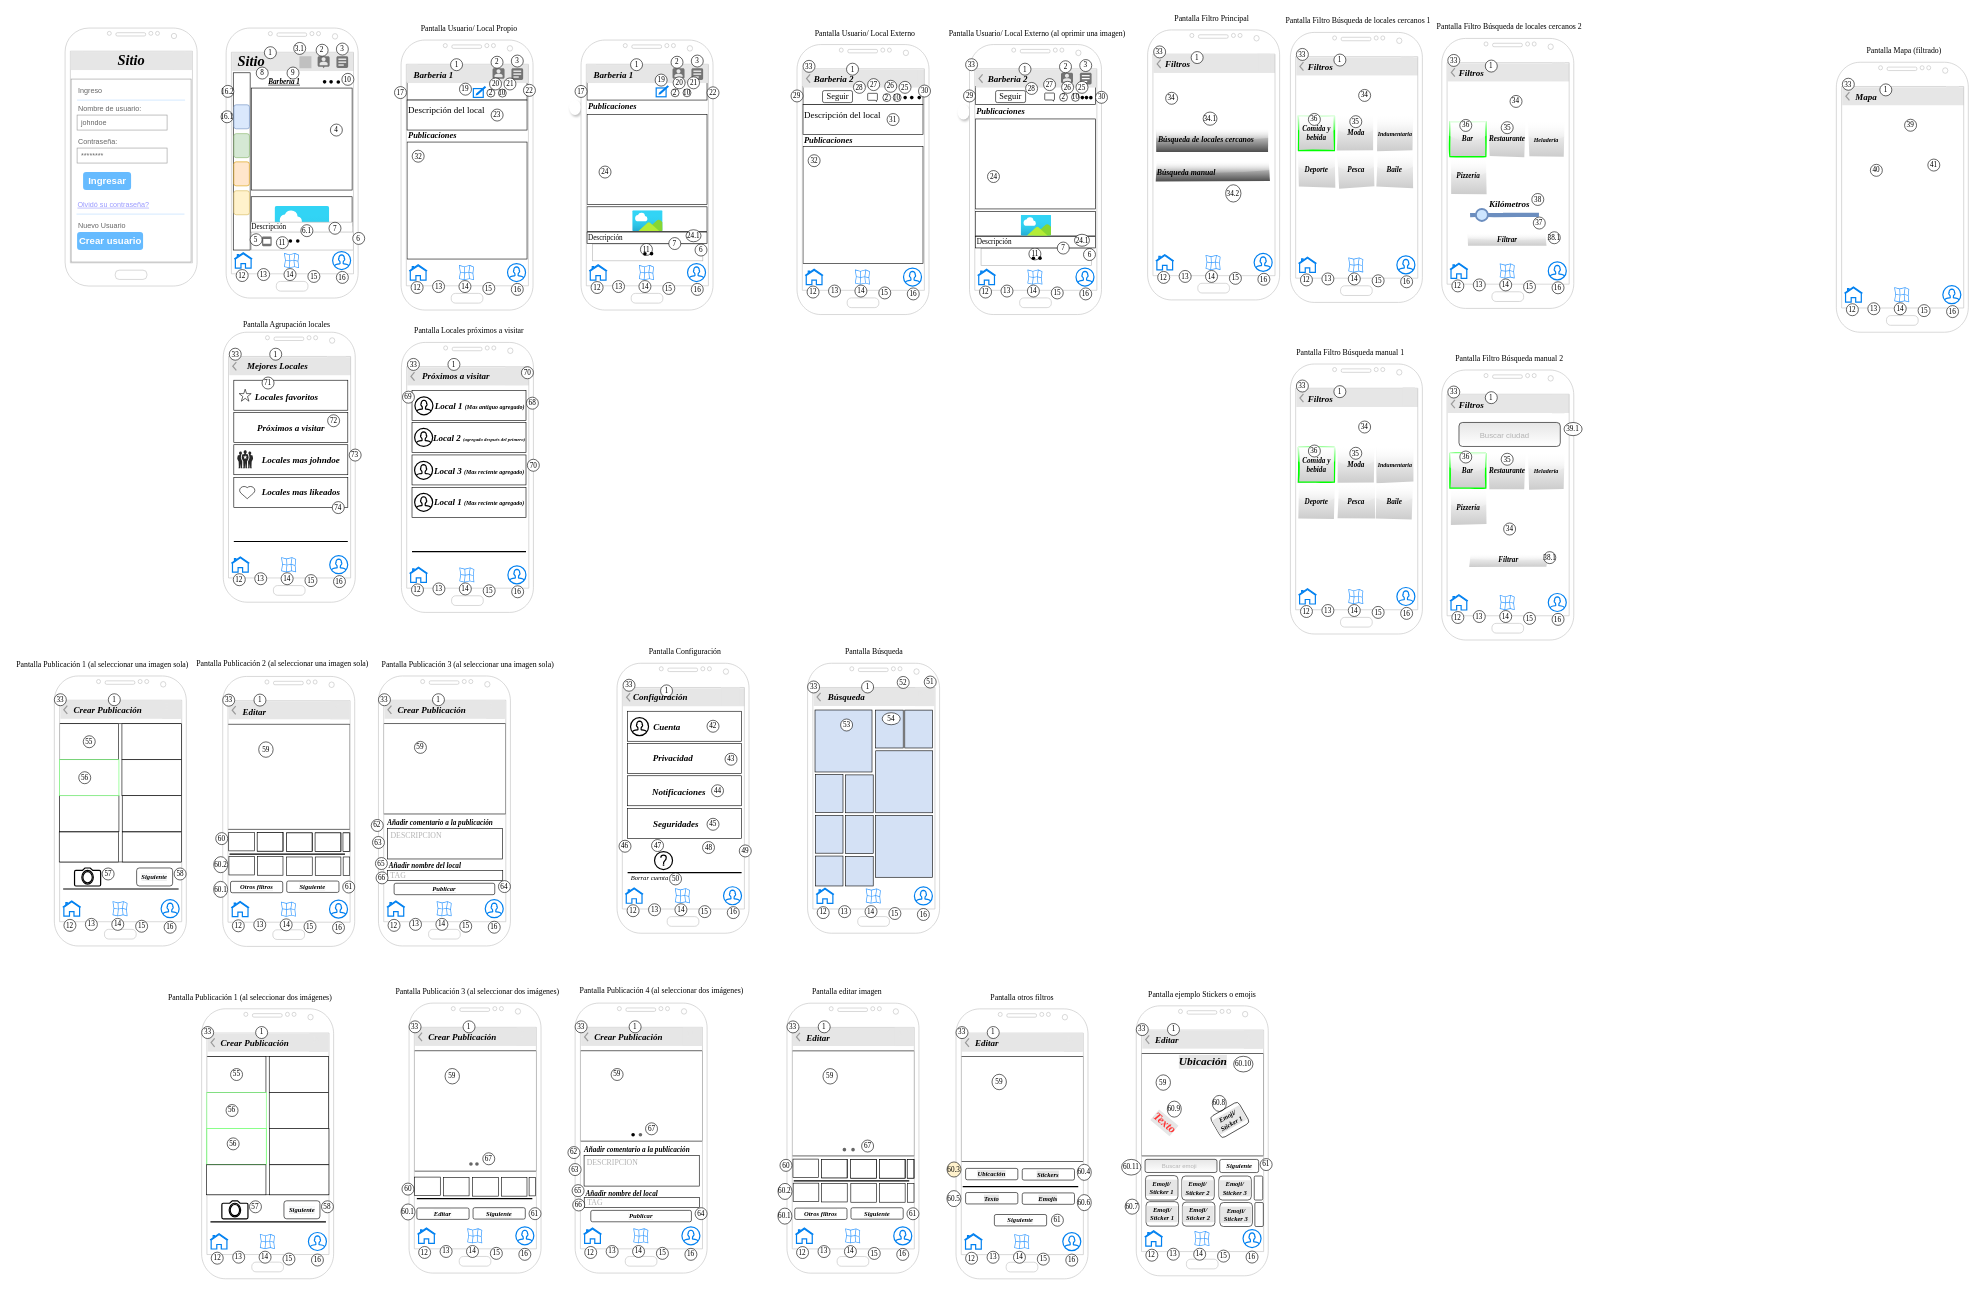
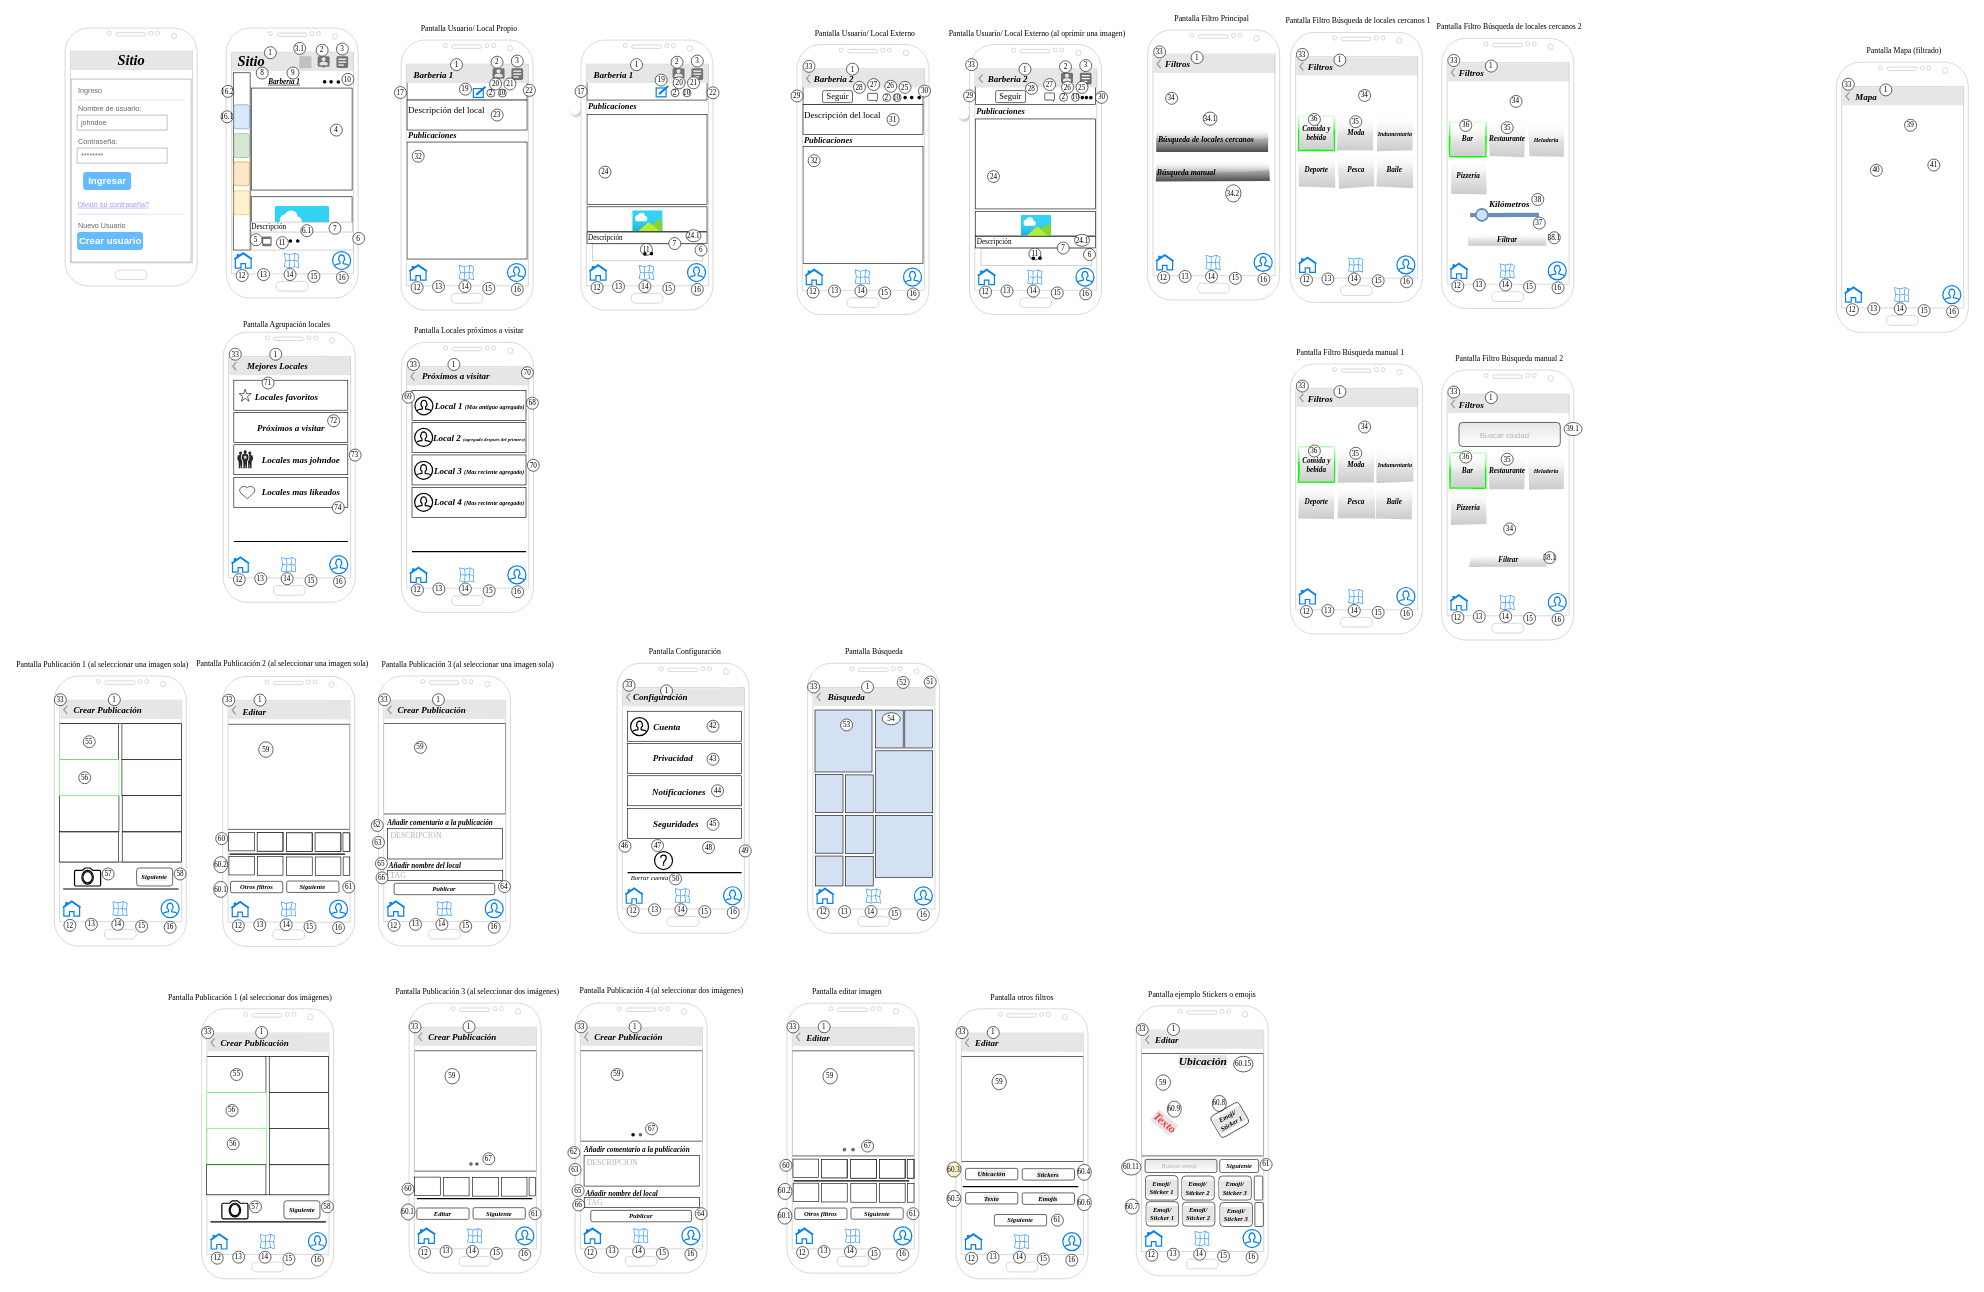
node "Local 1 (Mas reciente agregado)": label "Local 1 (Mas reciente agregado)" -> "Local 4 (Mas reciente agregado)"
node "43": moved (731, 759) -> (713, 759)
node "60.10": label "60.10" -> "60.15"
